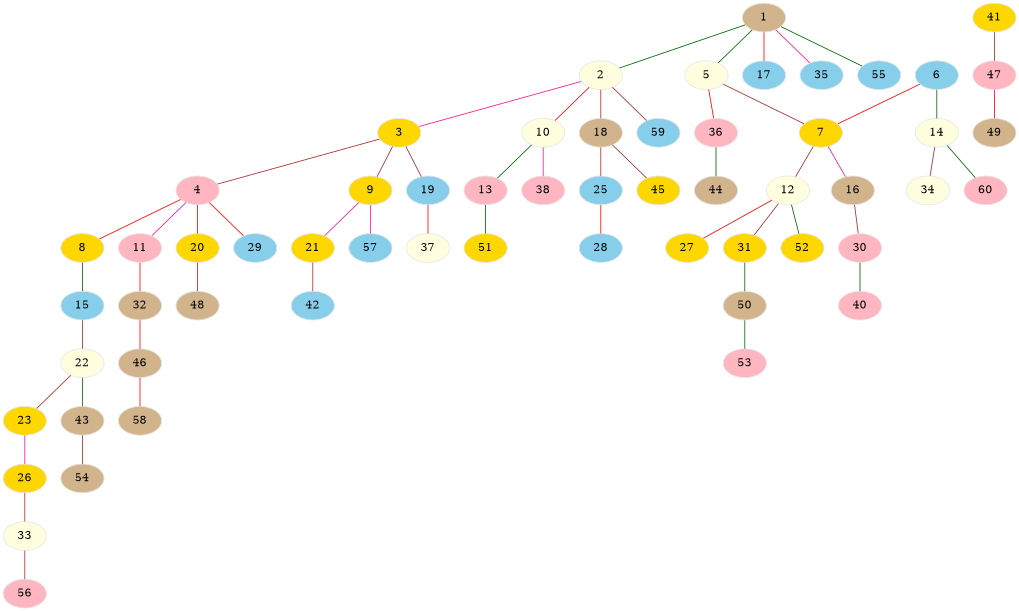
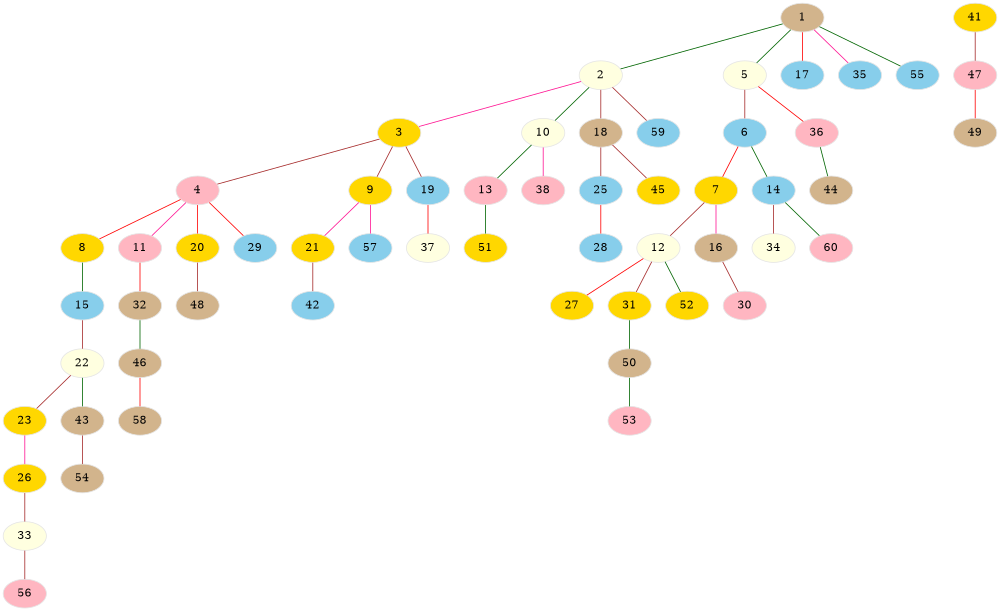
edge "2" -- "10": color red -> darkgreen
edge "5" -- "7": now "5" -- "6"
node "14": fillcolor lightyellow -> skyblue
node "40": removed
edge "32" -- "46": color red -> darkgreen
